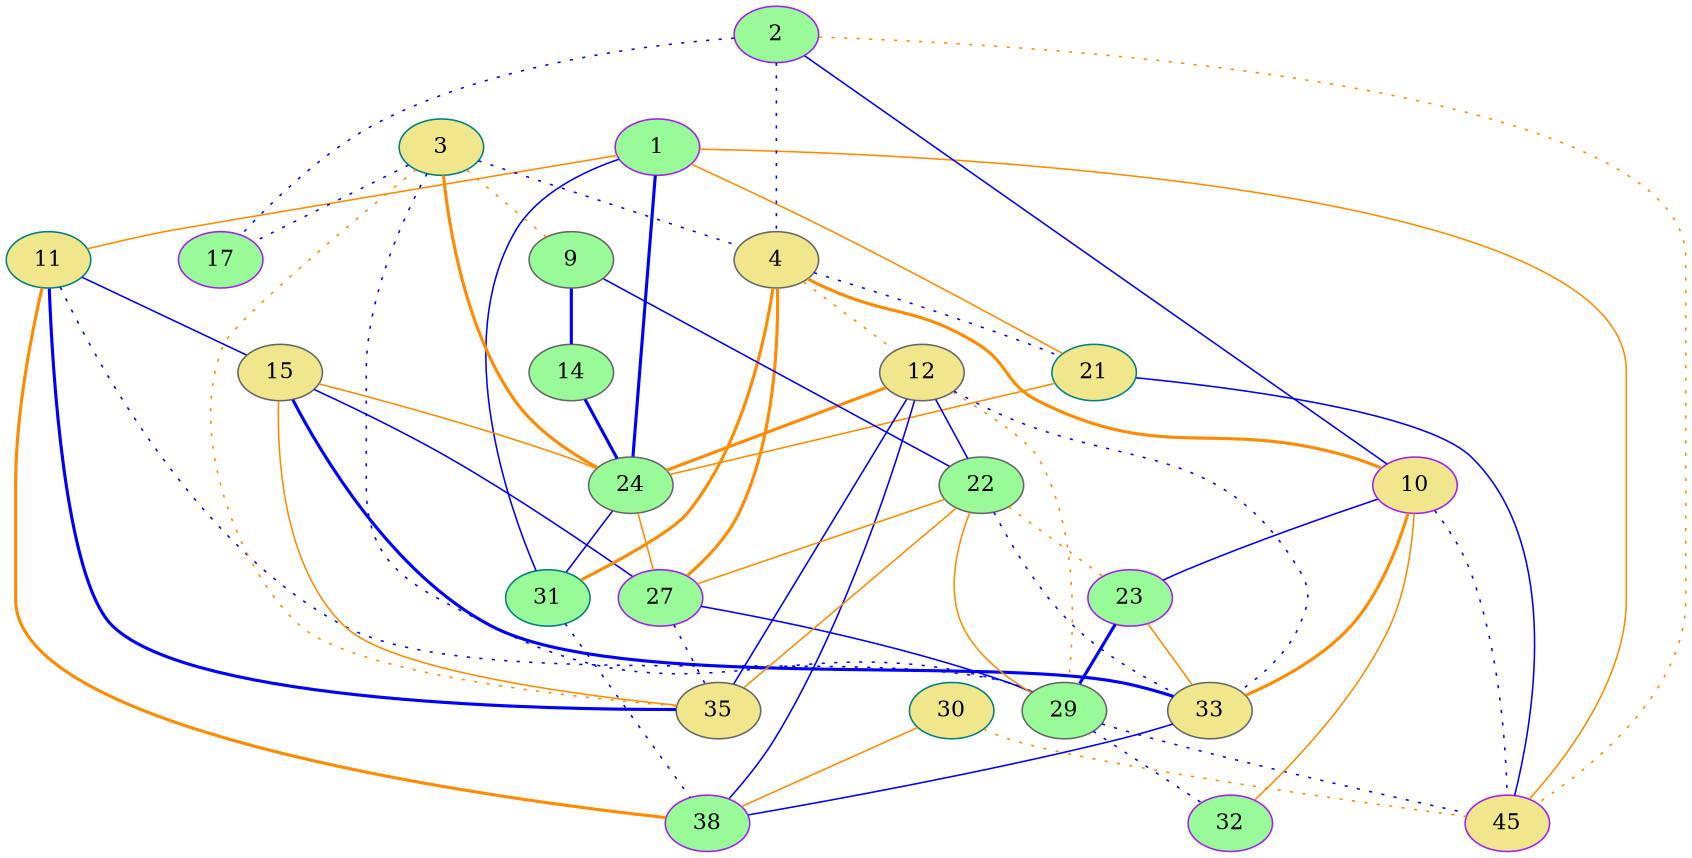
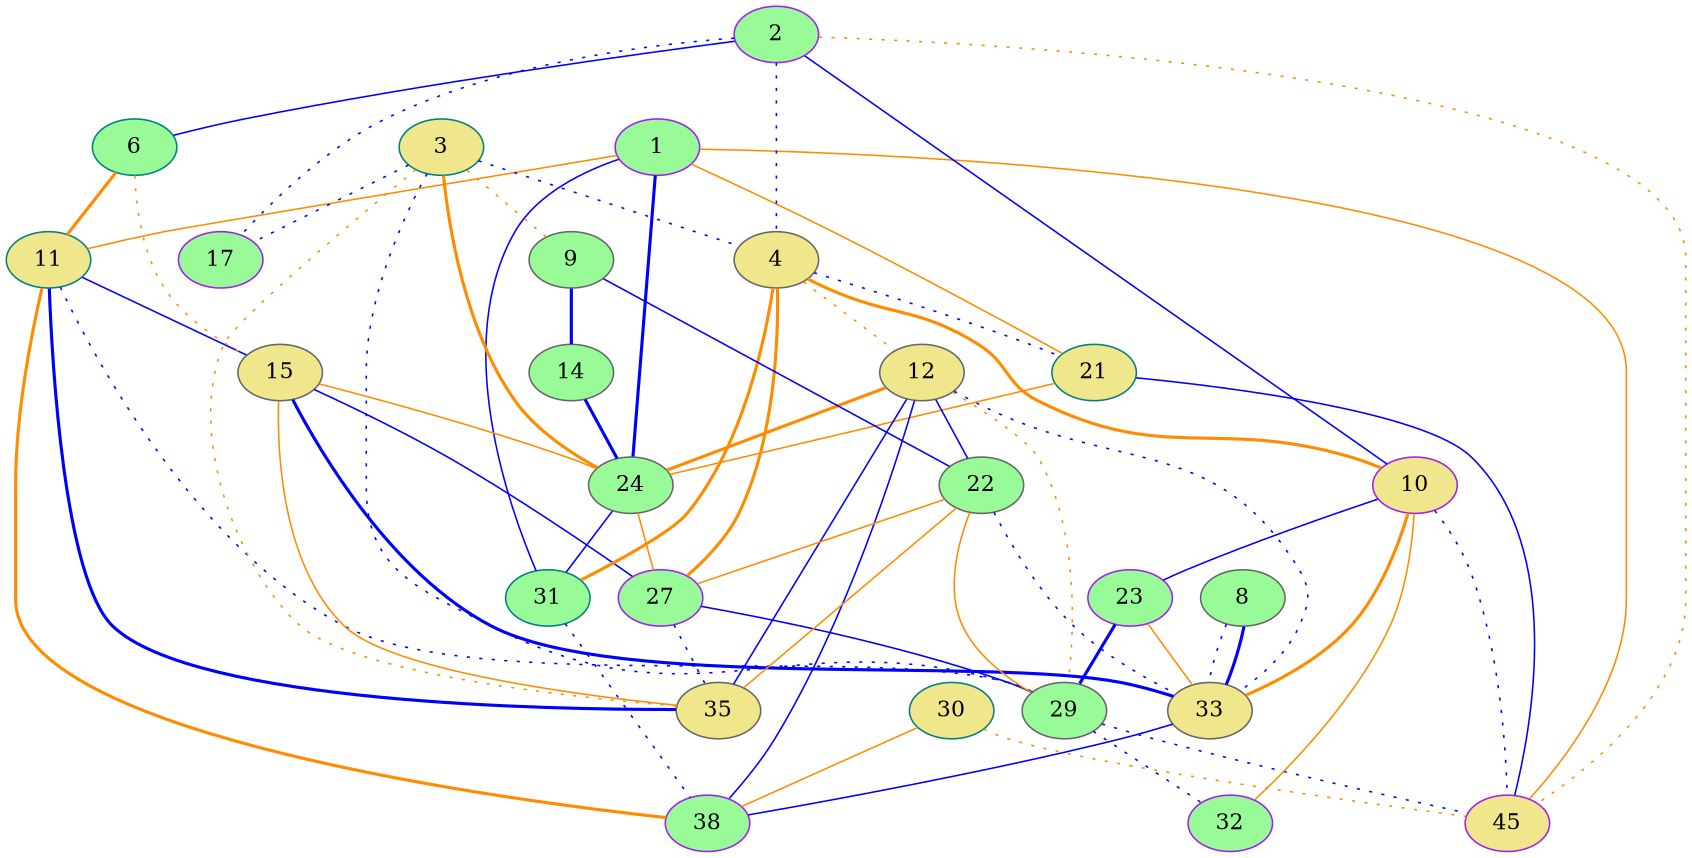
node "6": added
edge "22" -- "23": removed
node "8": added
